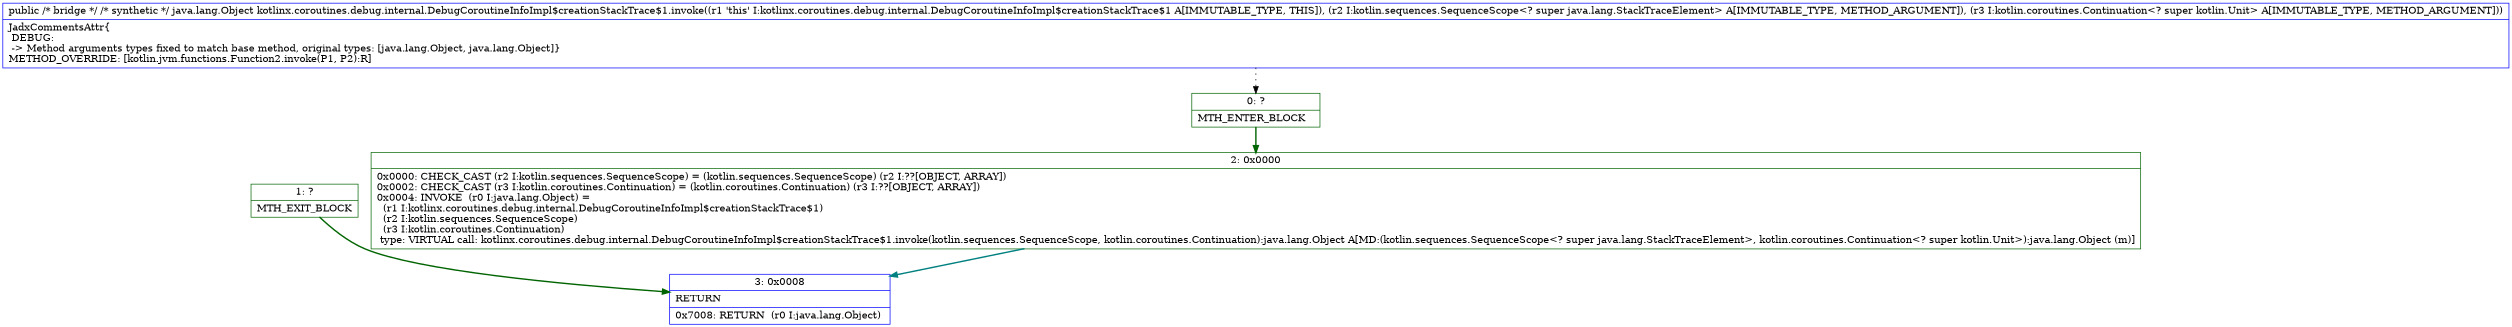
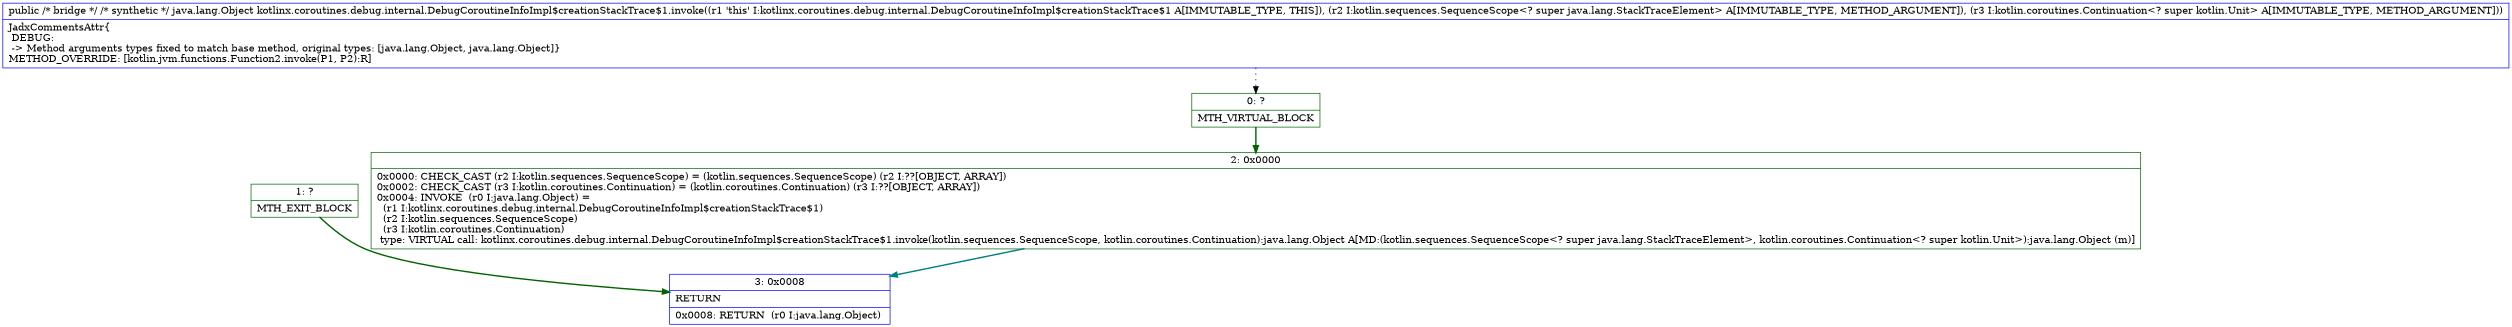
node "0: ?": text "MTH_ENTER_BLOCK" -> "MTH_VIRTUAL_BLOCK"
node "3: 0x0008": text "0x7008: RETURN  (r0 I:java.lang.Object)" -> "0x0008: RETURN  (r0 I:java.lang.Object)"
